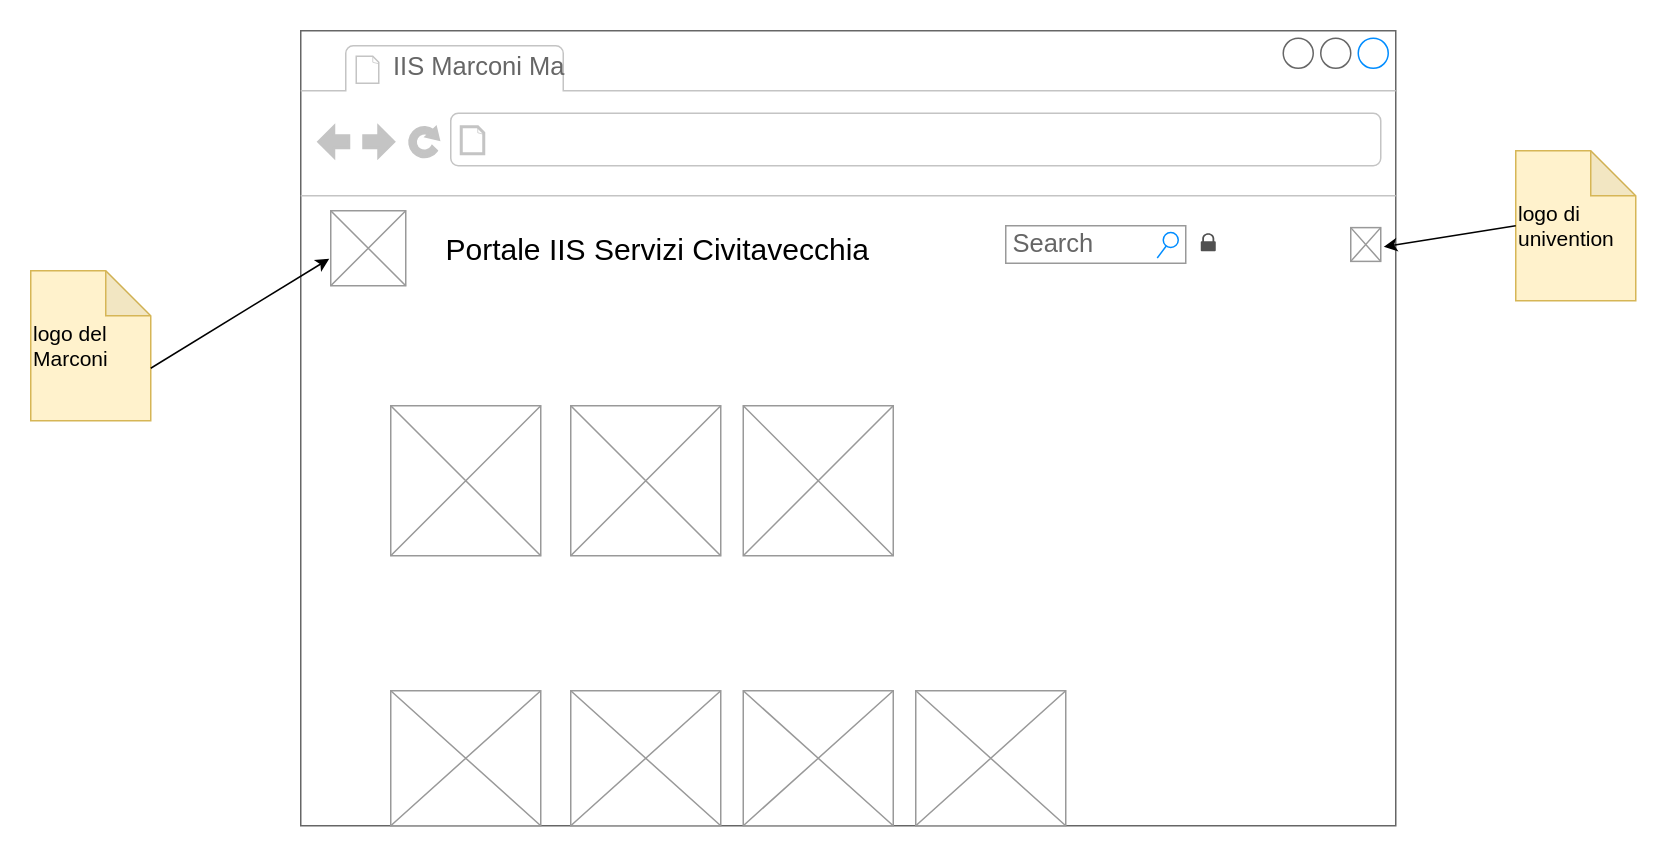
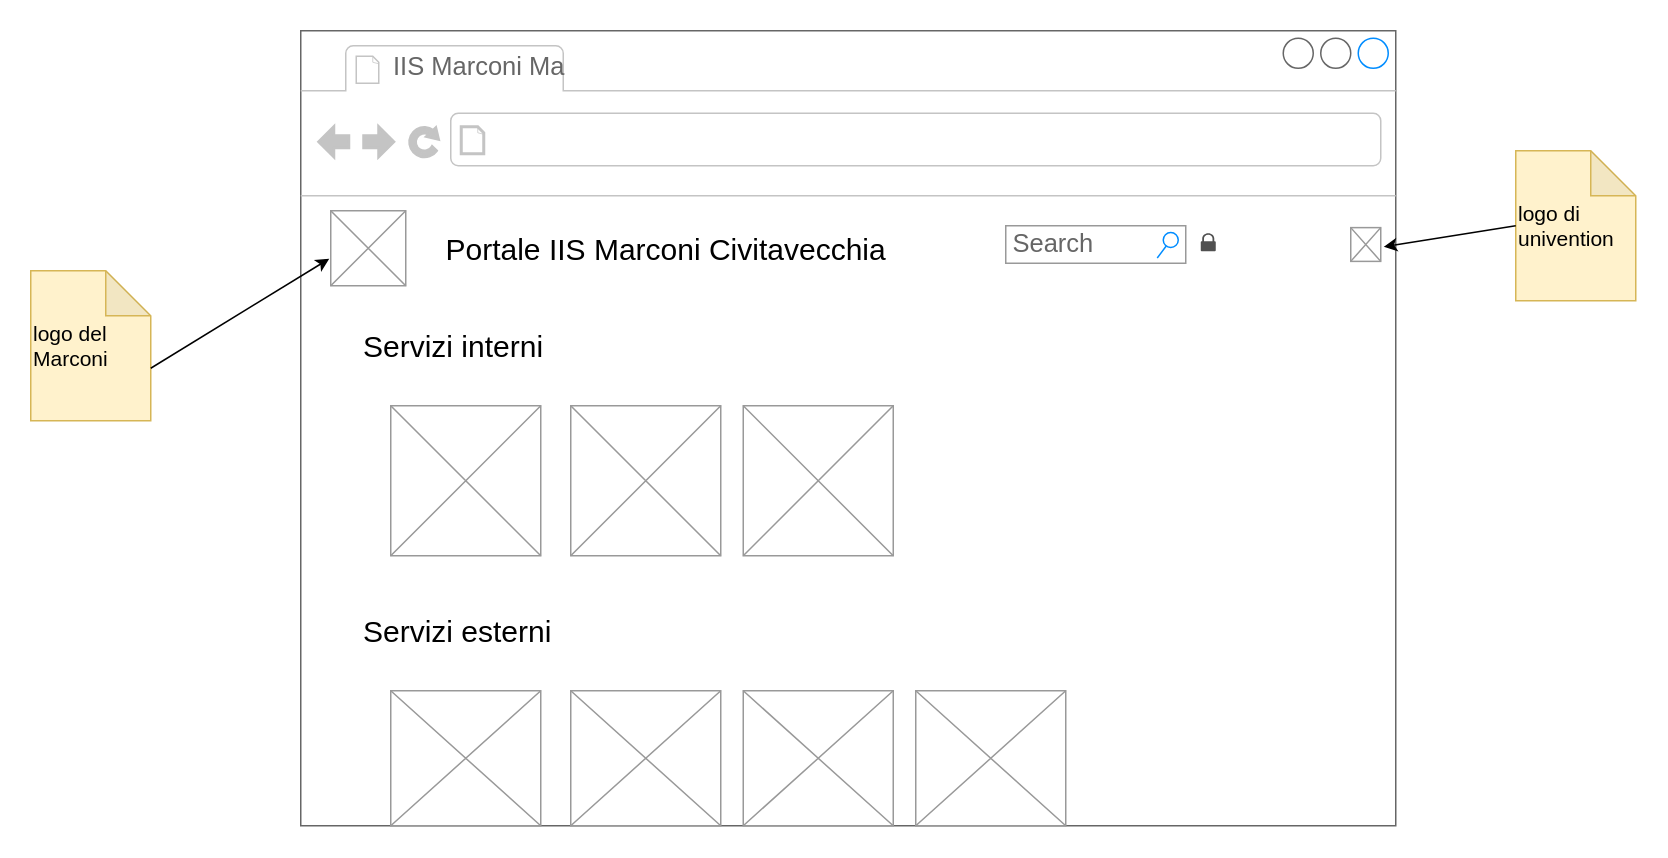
node "Portale IIS Servizi Civitavecchia": label "Portale IIS Servizi Civitavecchia" -> "Portale IIS Marconi Civitavecchia"
node "Servizi interni": added
node "Servizi esterni": added
